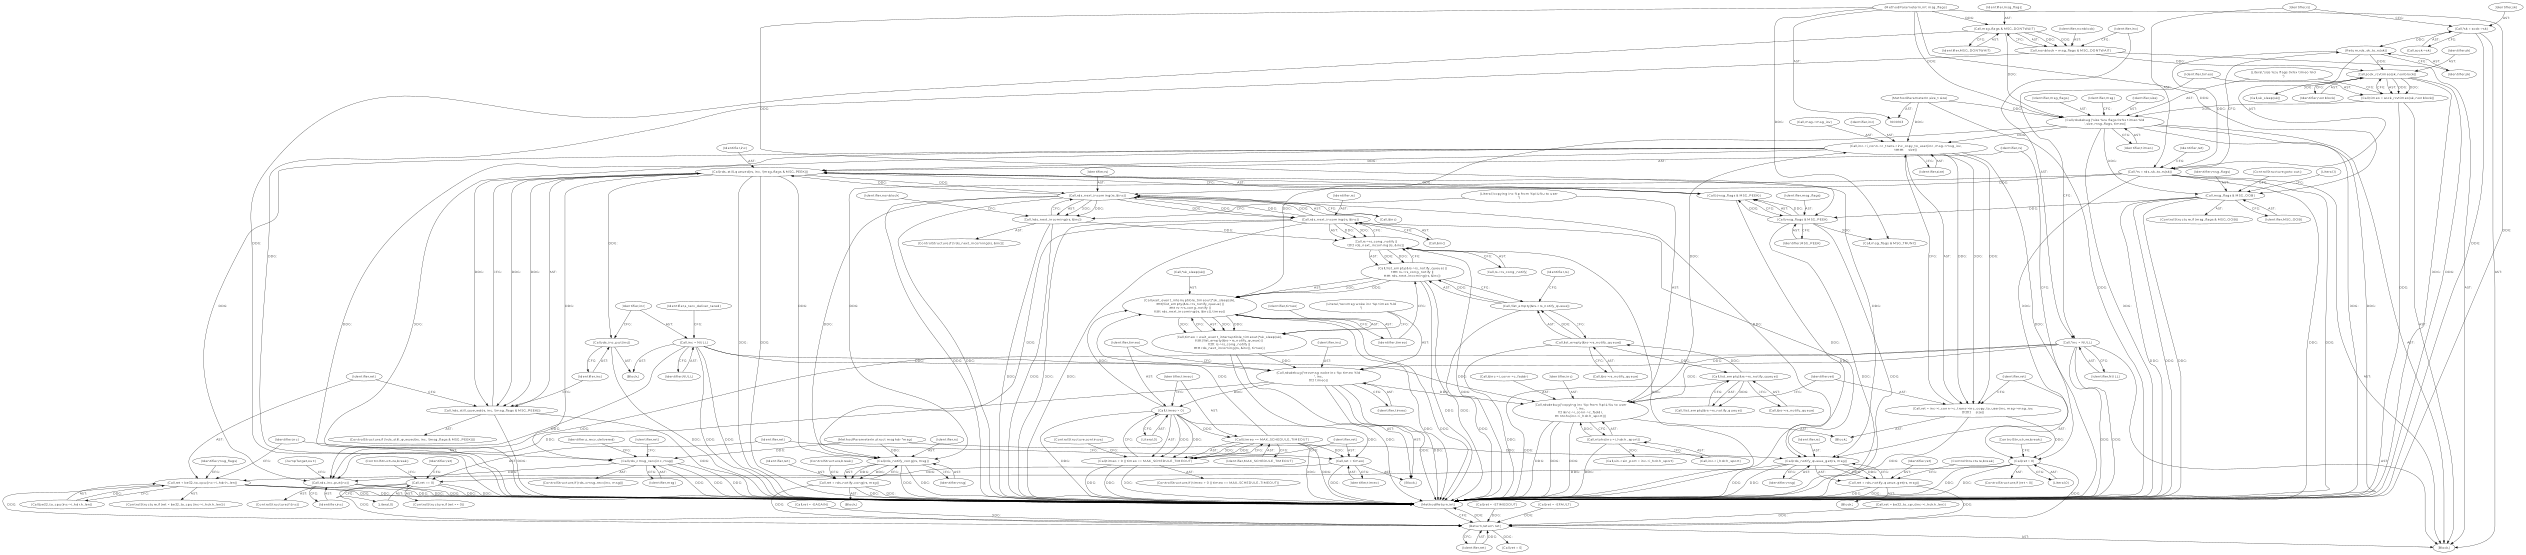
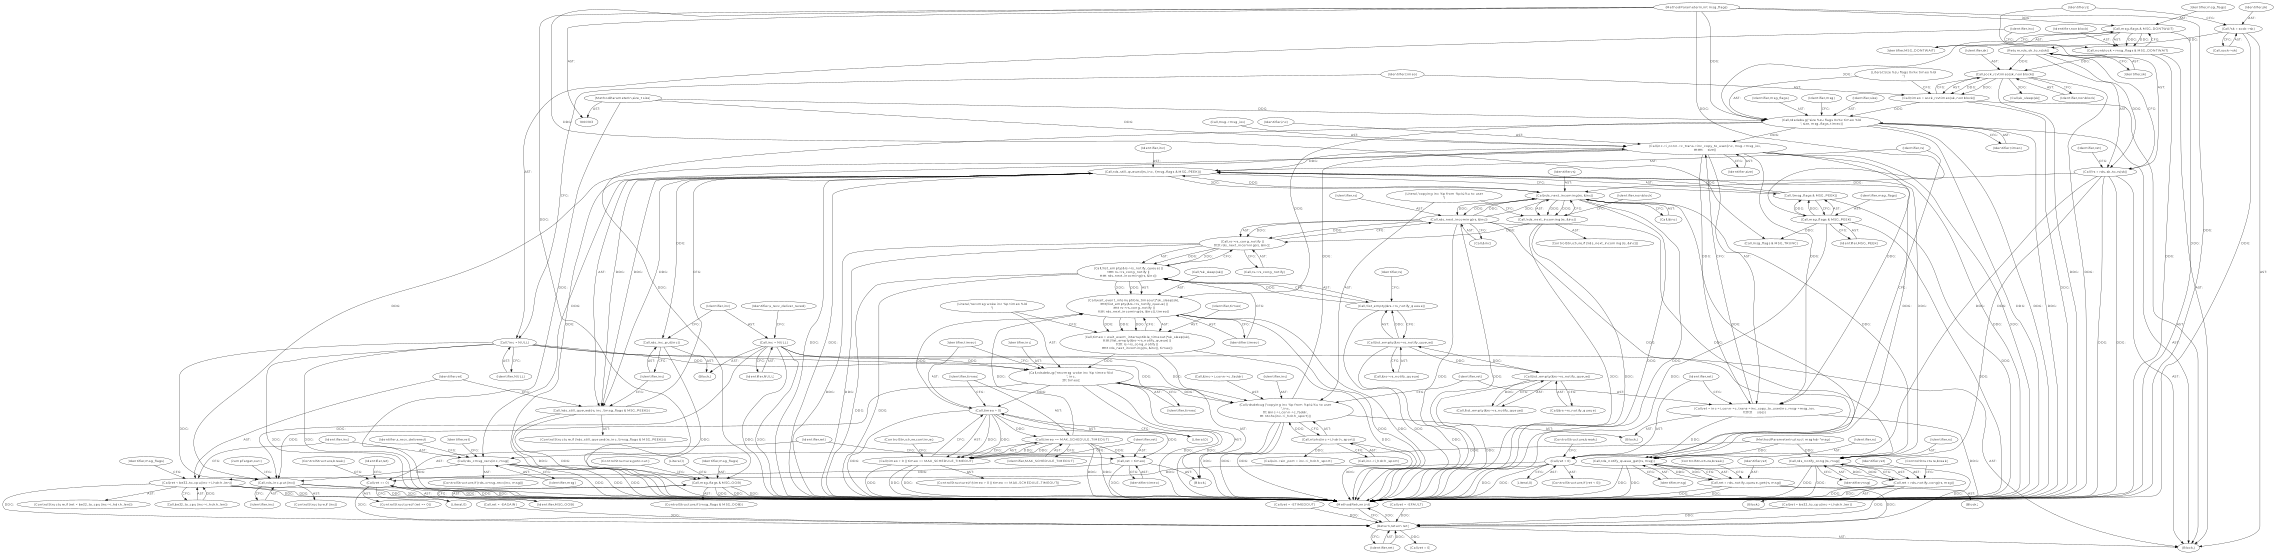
edge "(Call,msg_flags & MSG_OOB)" -> "(Call,msg_flags & MSG_PEEK)": removed, label "DDG:"
